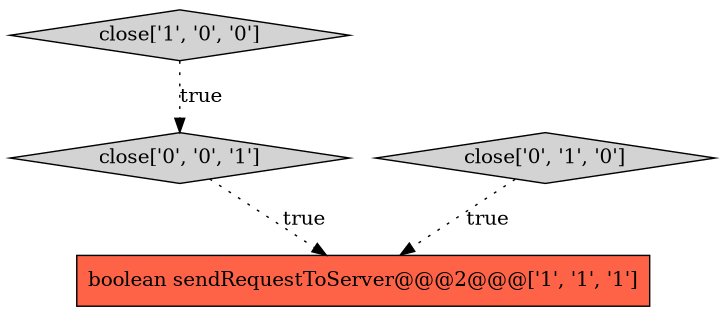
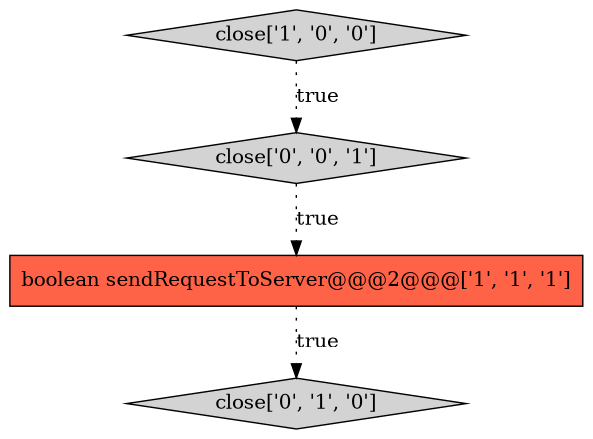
edge "close['0', '1', '0']" -> "boolean sendRequestToServer@@@2@@@['1', '1', '1']": reversed
